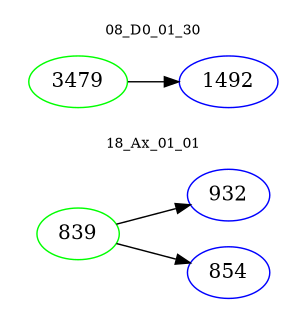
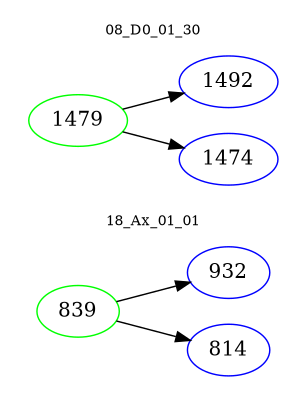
node "3479": label "3479" -> "1479"
node "1474": added
node "854": label "854" -> "814"
